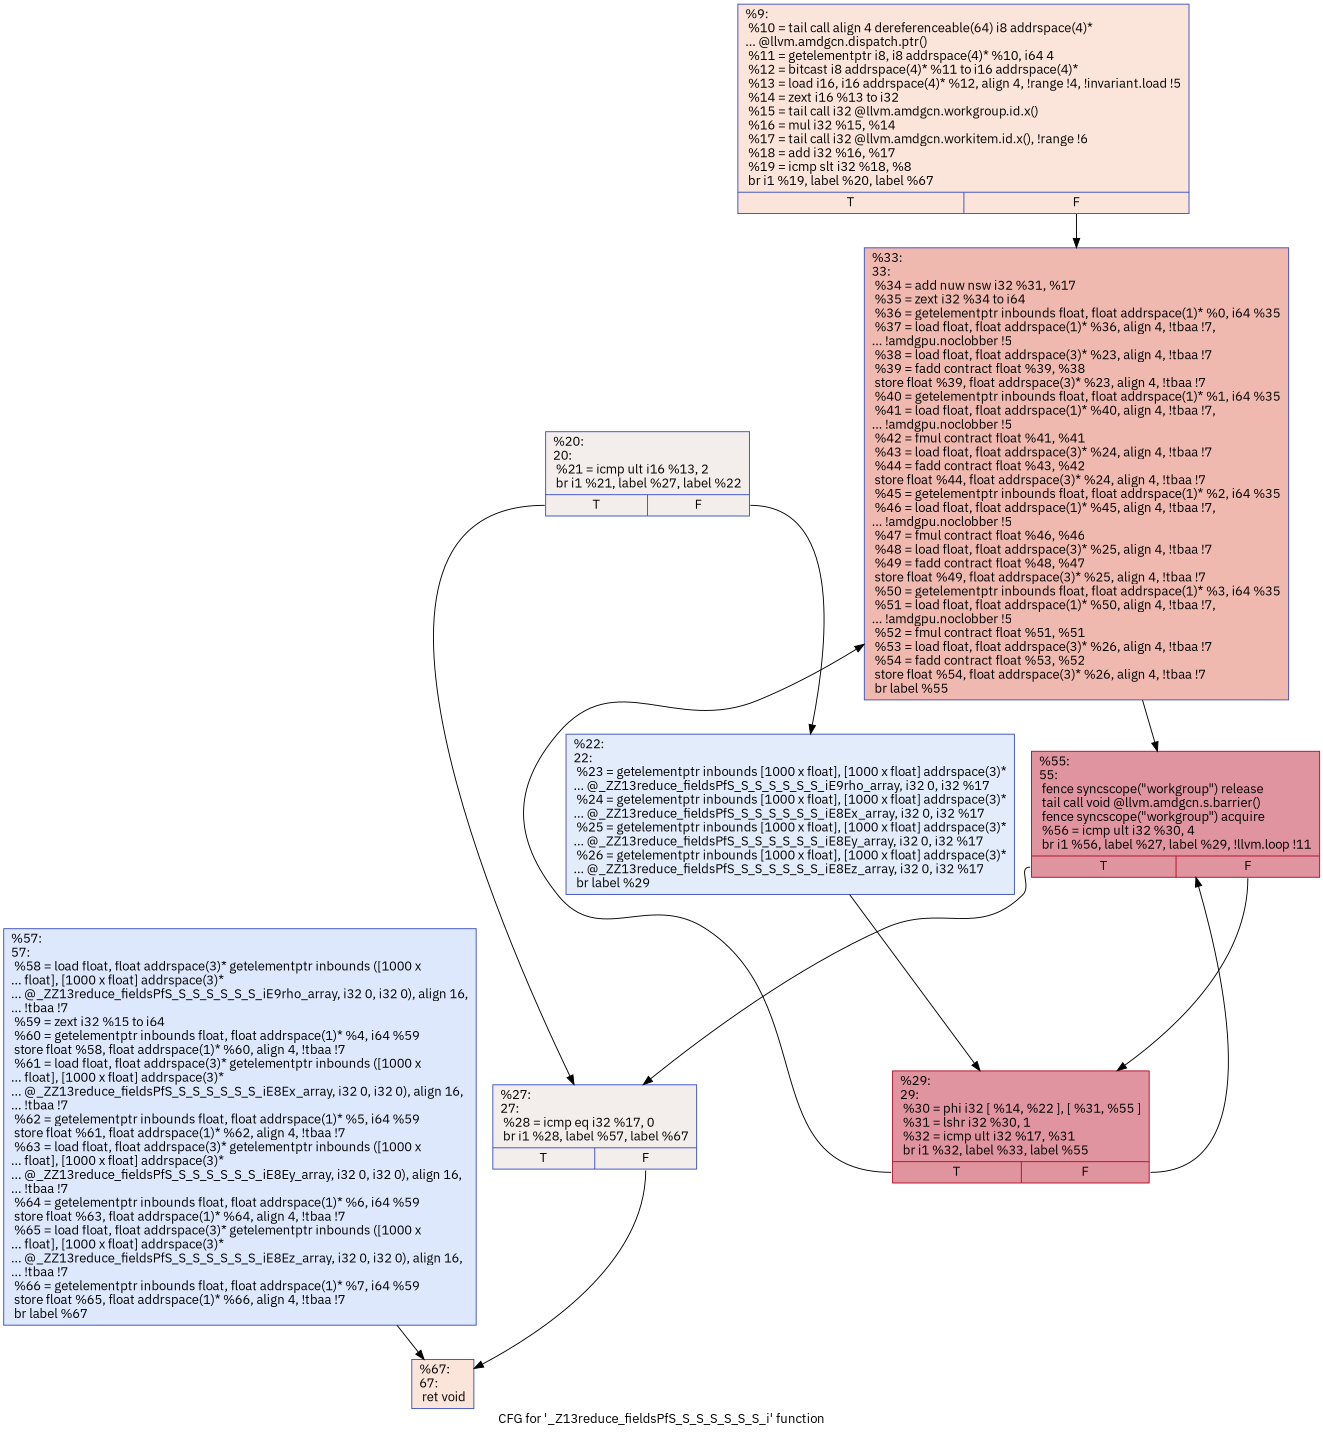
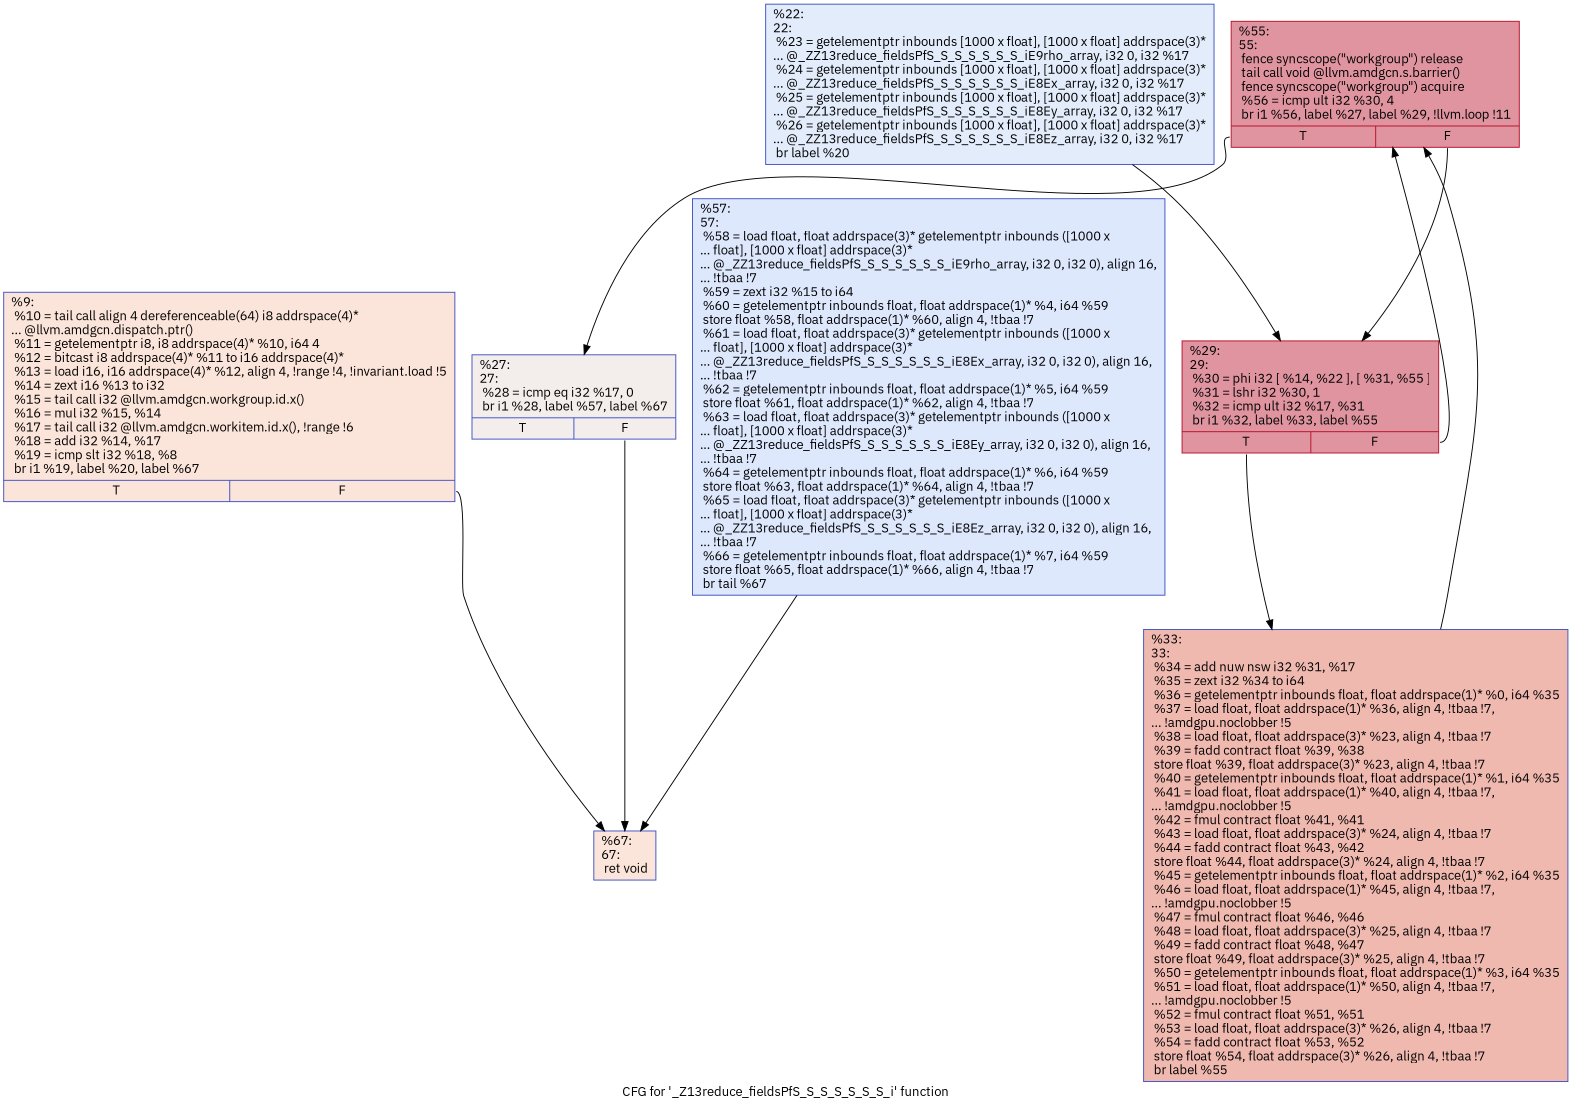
node "%9:": text "%18 = add i32 %16, %17" -> "%18 = add i32 %14, %17"
edge "%9:" -> "%33:": now "%9:" -> "%67:"
node "%20:": removed
node "%22:": text "br label %29" -> "br label %20"
node "%57:": text "br label %67" -> "br tail %67"
